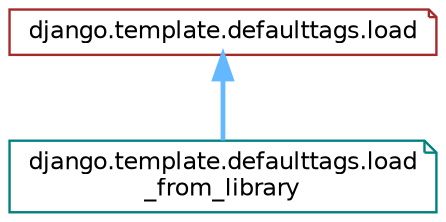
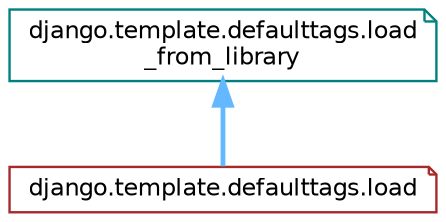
edge "django.template.defaulttags.load _from_library" -> "django.template.defaulttags.load": reversed
